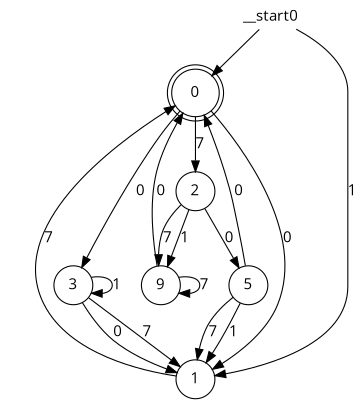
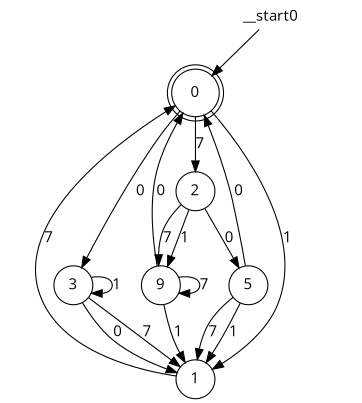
edge "__start0" -> "1": now "9" -> "1"
edge "0" -> "1": label "0" -> "1"
